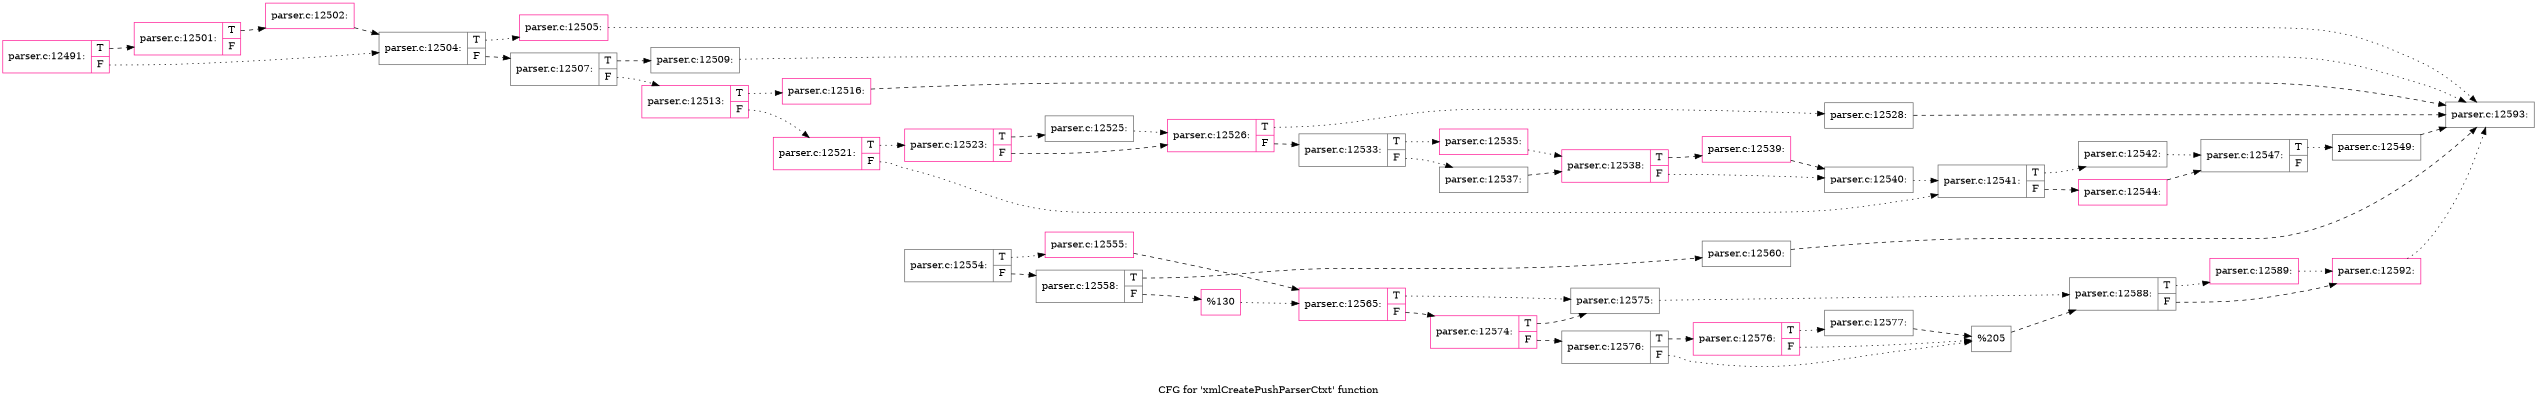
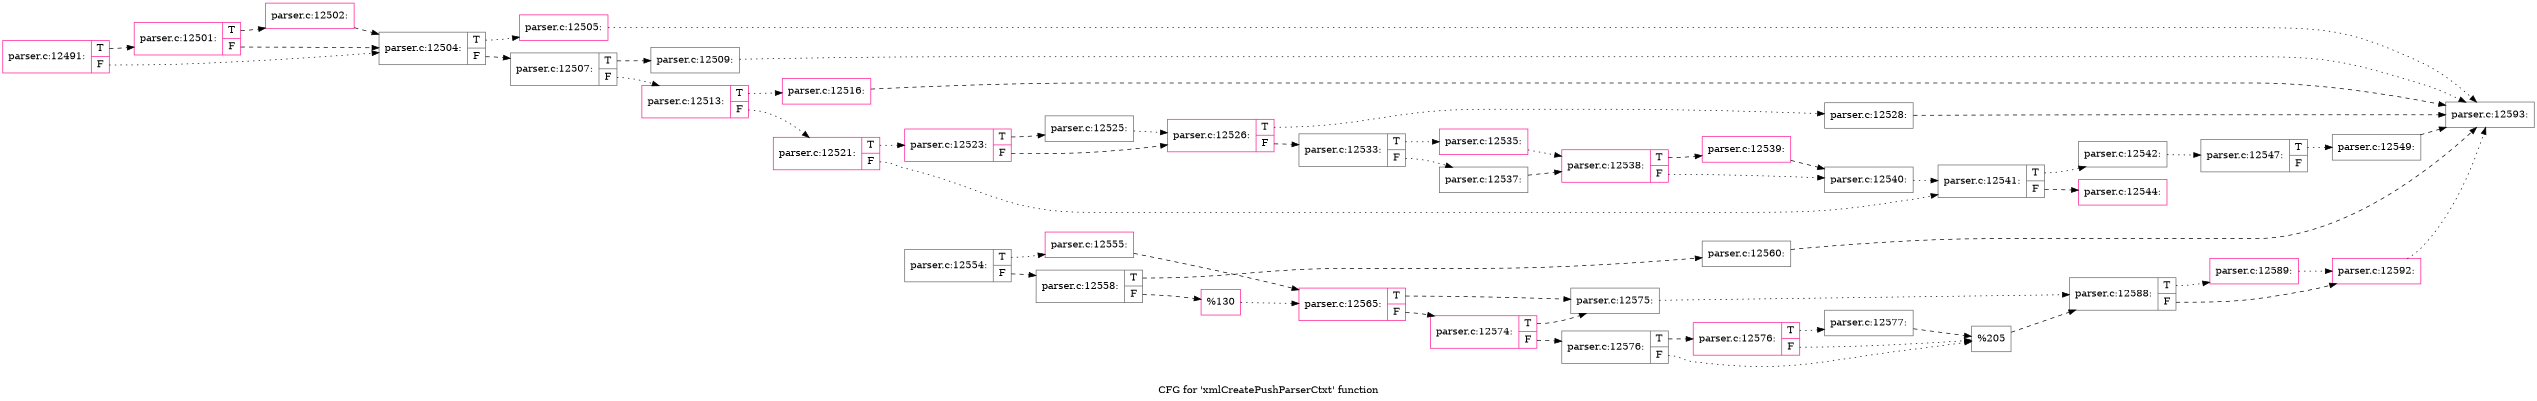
edge "parser.c:12501:" -> "parser.c:12504:": added
edge "parser.c:12544:" -> "parser.c:12547:": removed
edge "parser.c:12565:" -> "parser.c:12575:": style dotted -> dashed
